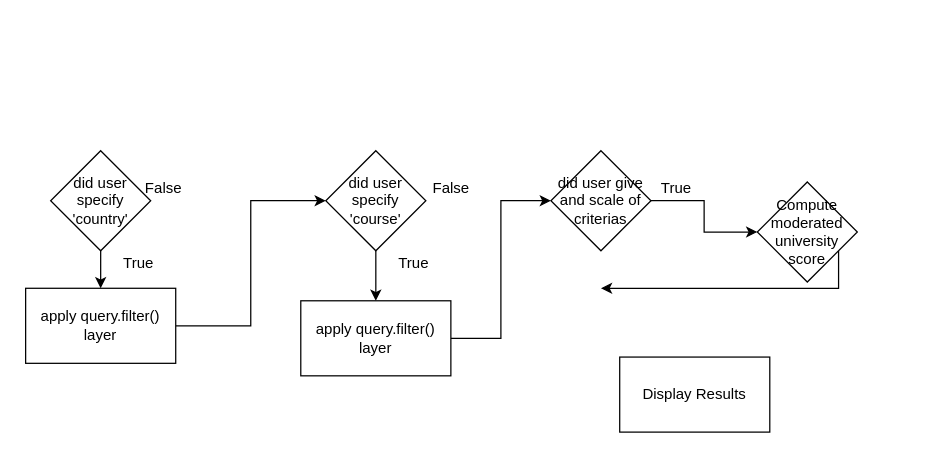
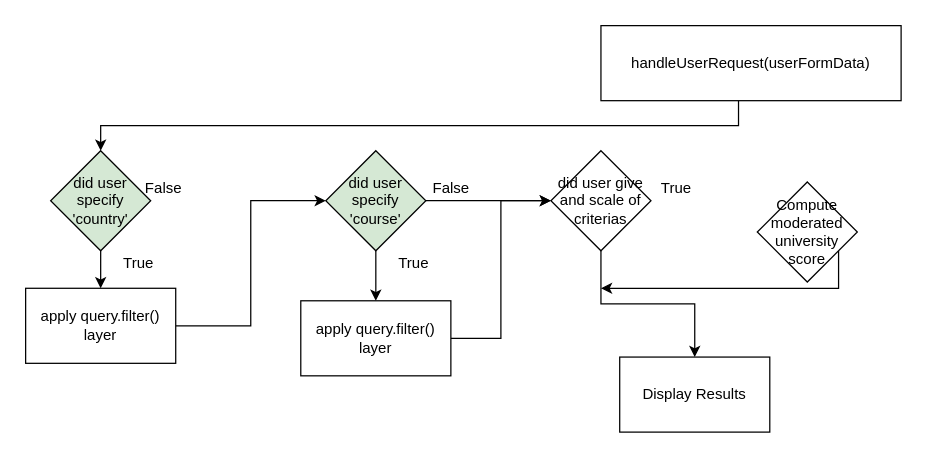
node "handleUserRequest(userFormData)": added
edge "handleUserRequest(userFormData)" -> "did user specify 'country'": added
node "did user specify 'country'": fillcolor #ffffff -> #d5e8d4
node "did user specify 'course'": fillcolor #ffffff -> #d5e8d4
edge "did user specify 'course'" -> "did user give and scale of criterias": added
edge "did user give and scale of criterias" -> "Compute moderated university score": removed
edge "did user give and scale of criterias" -> "Display Results": added
